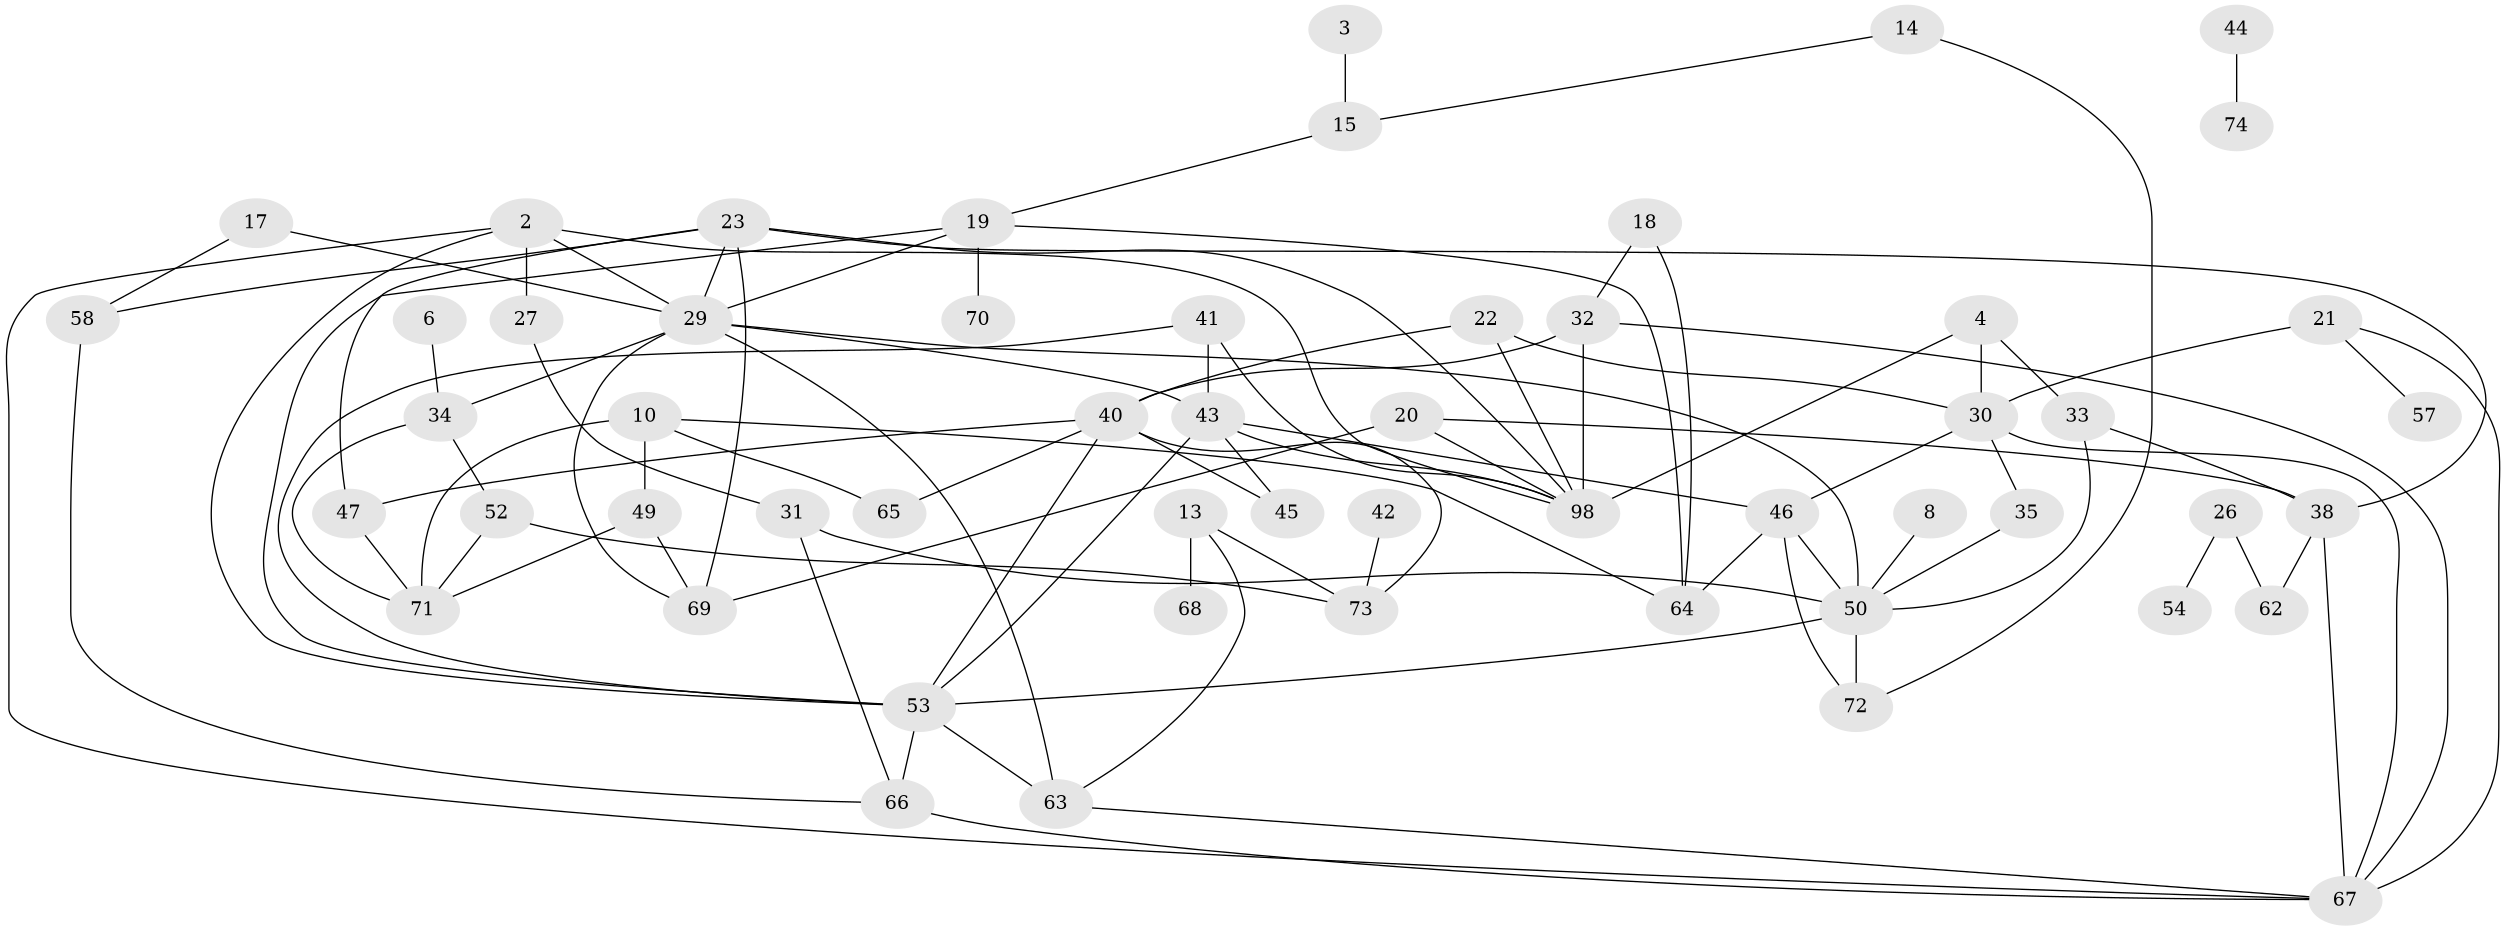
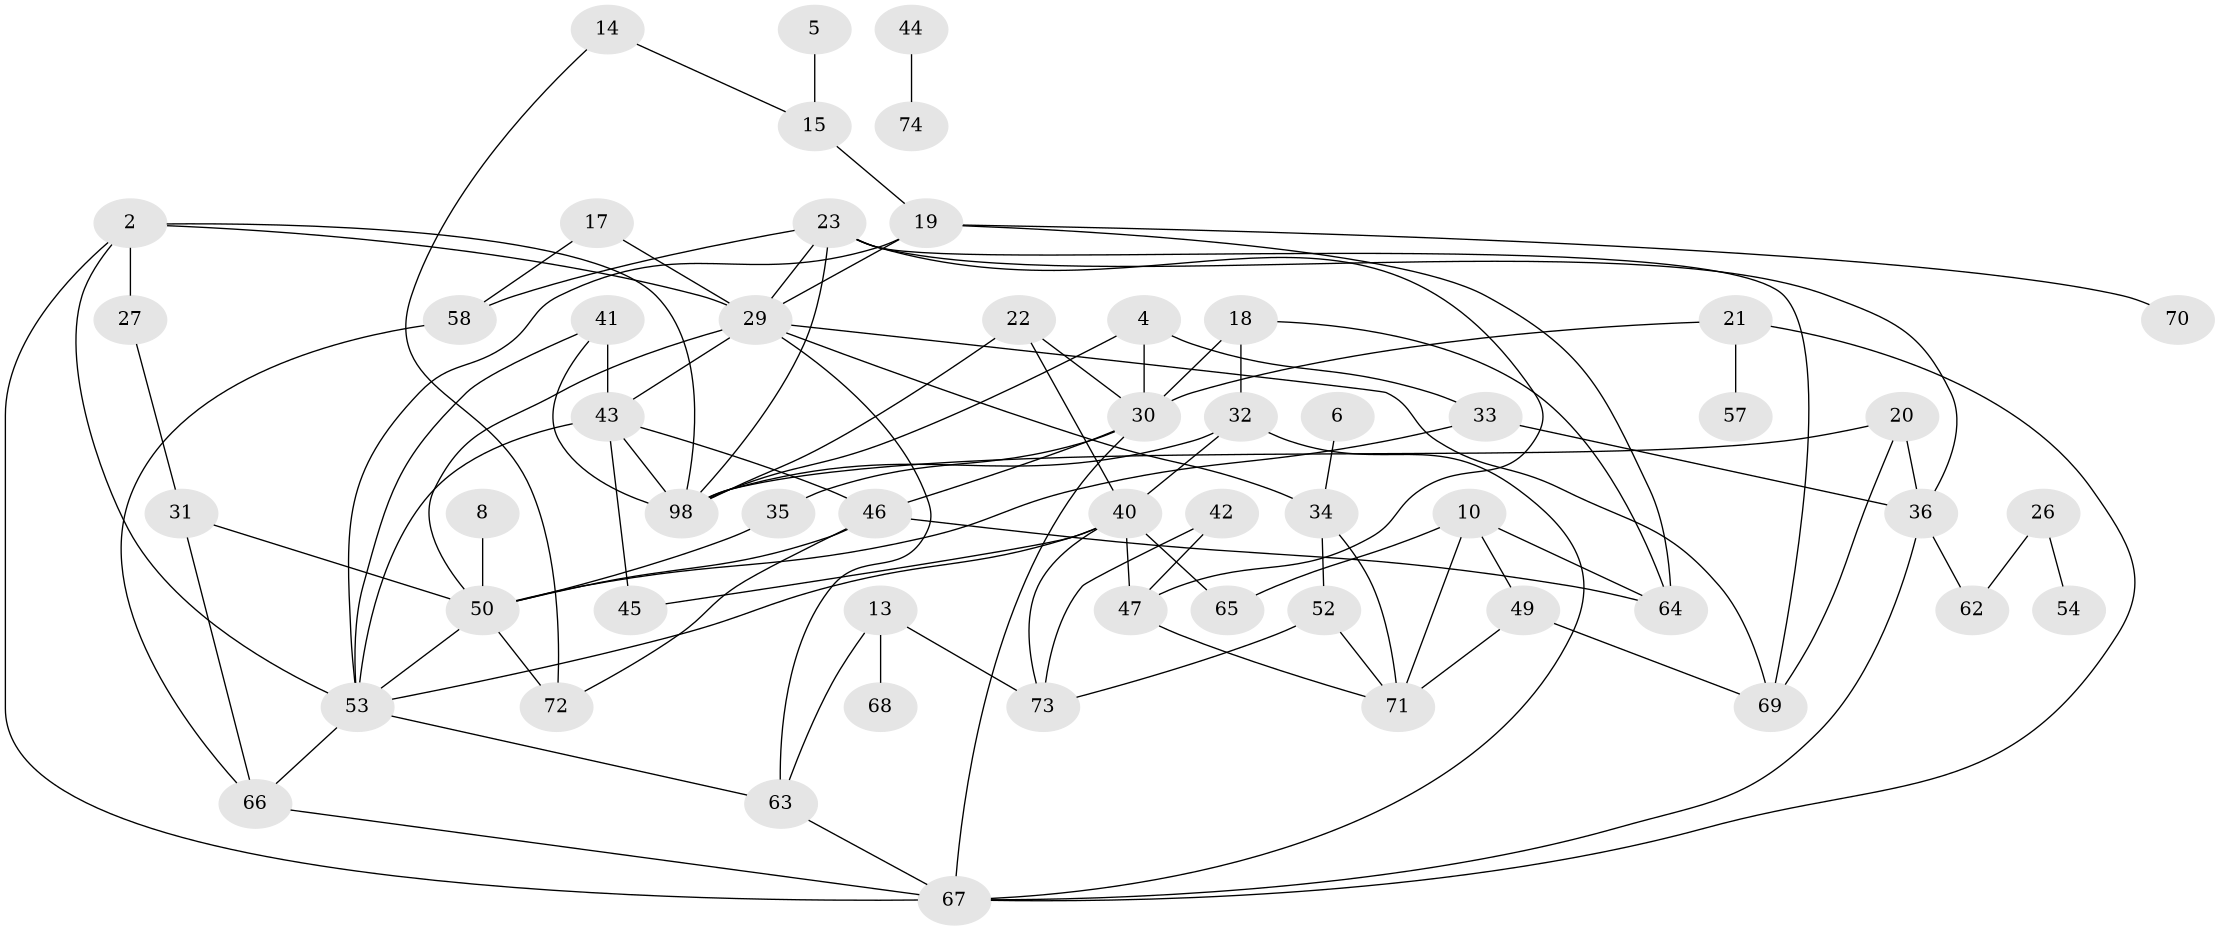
node "3": label "3" -> "5"
edge "18" -- "30": added
node "38": label "38" -> "36"
edge "42" -- "47": added
